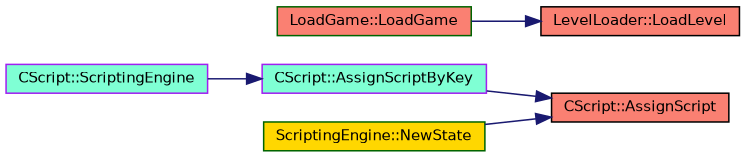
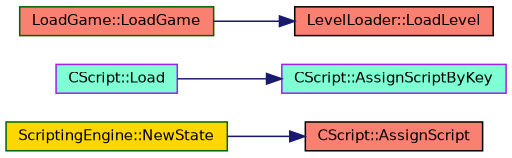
node "CScript::ScriptingEngine": label "CScript::ScriptingEngine" -> "CScript::Load"
edge "CScript::AssignScriptByKey" -> "CScript::AssignScript": removed
